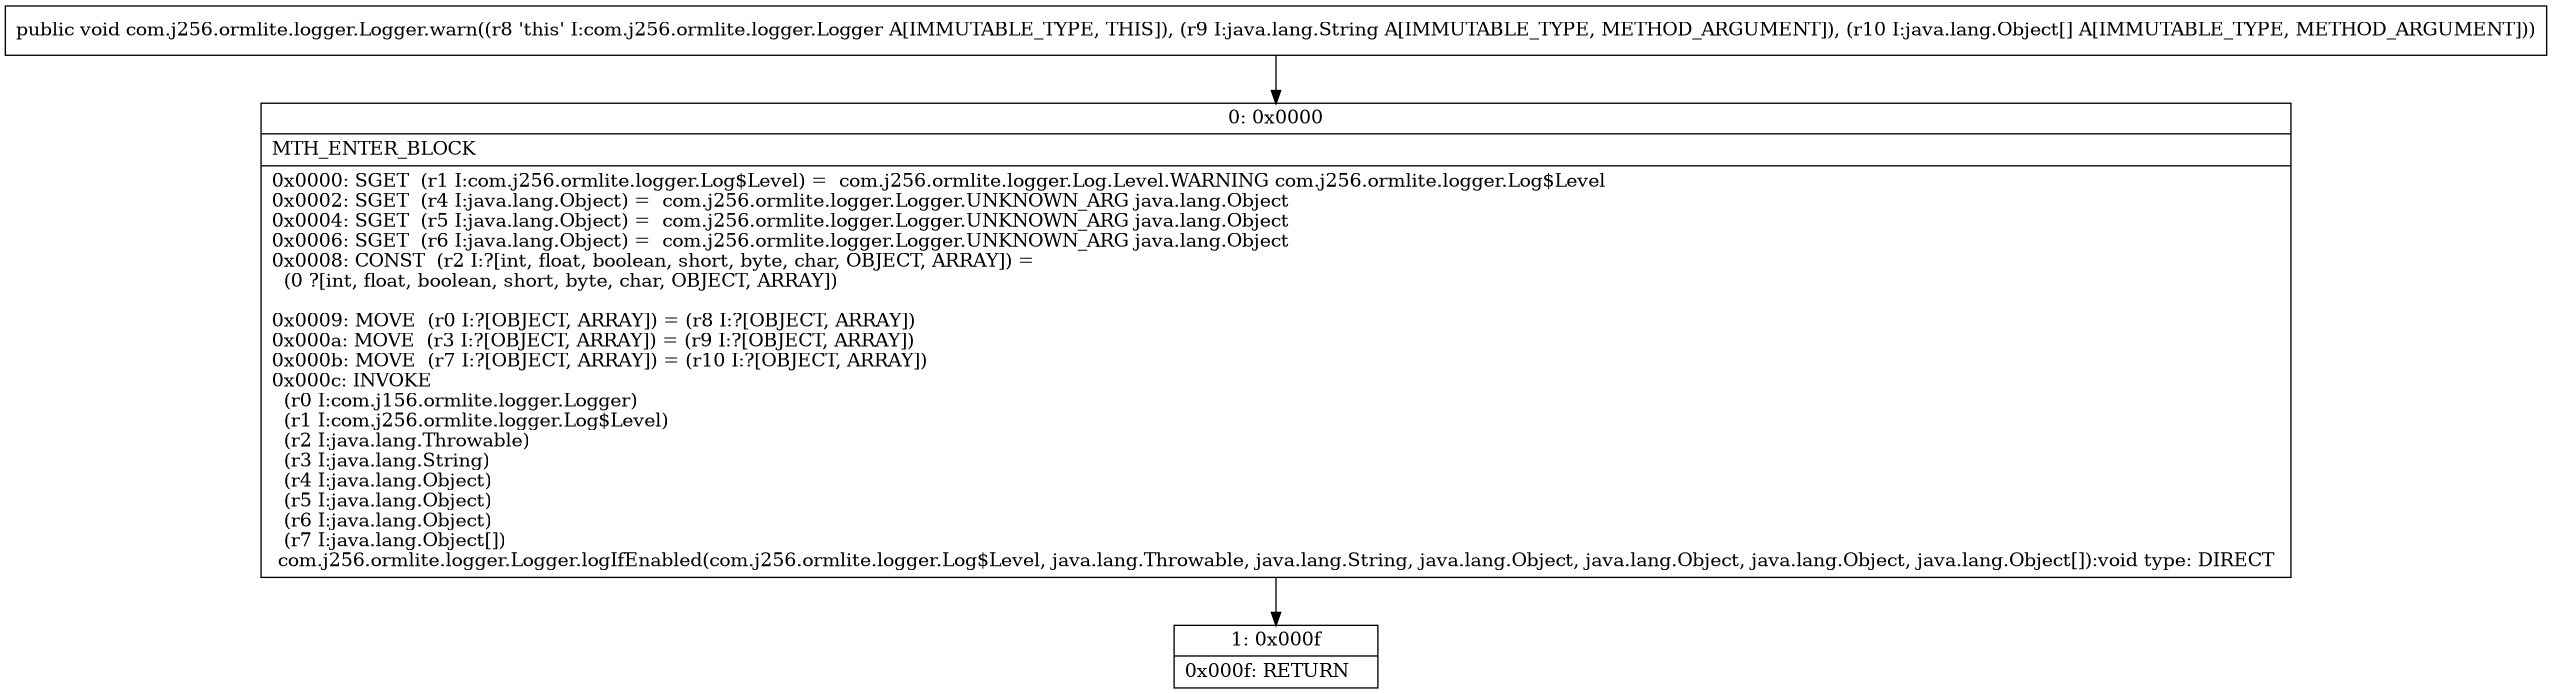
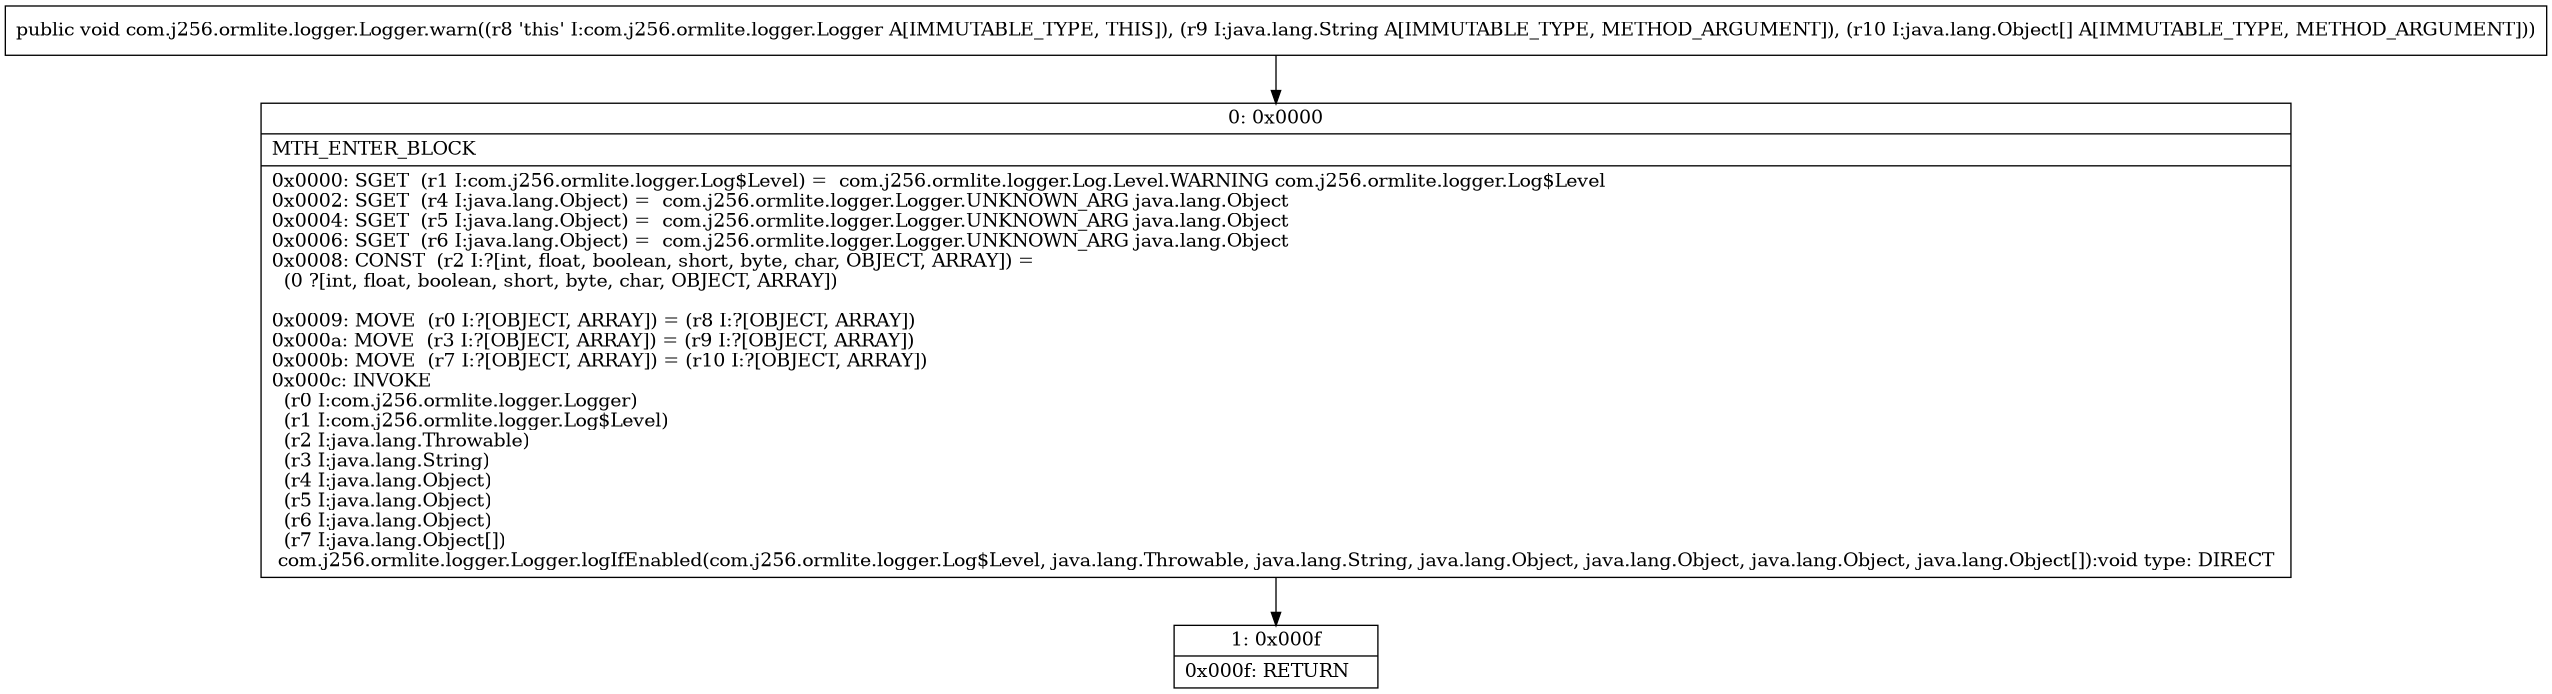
node "0: 0x0000": text "(r0 I:com.j156.ormlite.logger.Logger)" -> "(r0 I:com.j256.ormlite.logger.Logger)"
